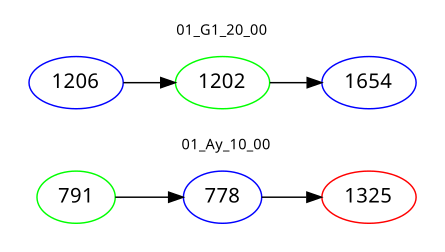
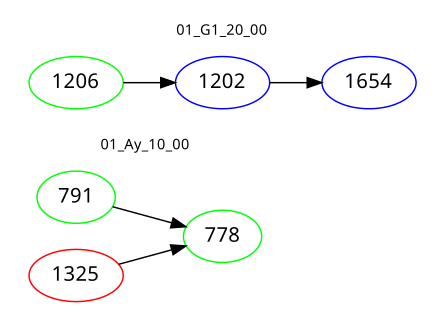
node "1206": color blue -> green
node "1202": color green -> blue
node "778": color blue -> green
edge "778" -> "1325": reversed
